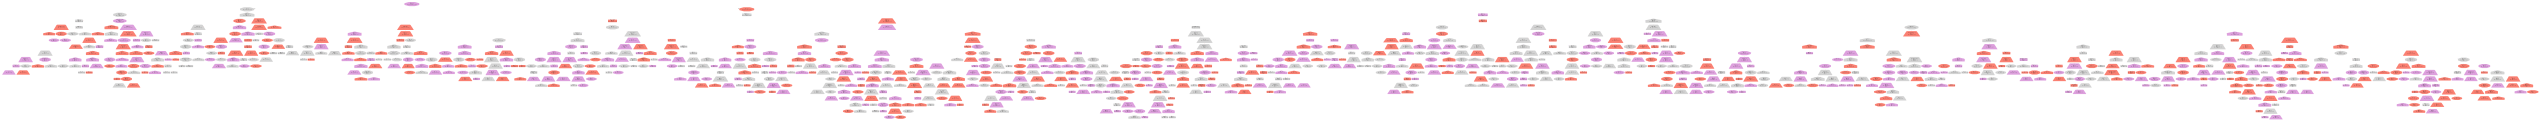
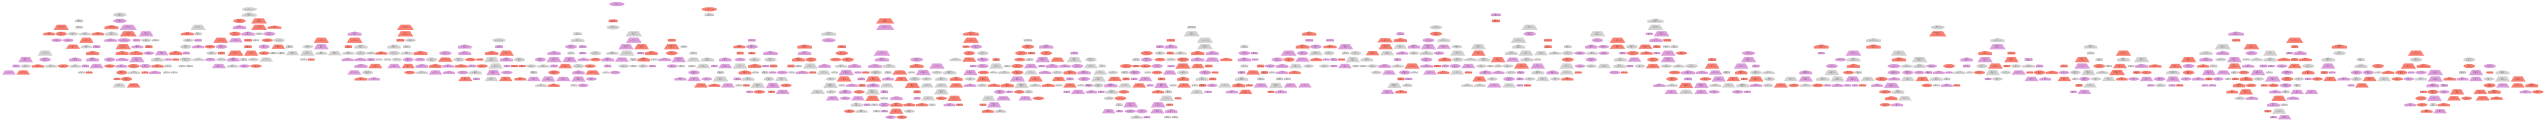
node "gini = 0.0 samples = 71 value = [0.0, 57.83, 0.0] class = 1": fillcolor salmon -> plum
node "gini = 0.0 samples = 41 value = [0.0, 0.0, 71.25] class = 2": fillcolor salmon -> lightgrey
node "gini = -0.0 samples = 19 value = [0.0, 15.48, 0.0] class = 1": fillcolor salmon -> plum
node "gini = 0.17 samples = 53 value = [4.18, 39.1, 0.0] class = 1": shape box -> octagon
node "gini = 0.0 samples = 9 value = [0.0, 0.0, 15.64] class = 2": removed
node "gini = 0.21 samples = 16 value = [11.7, 1.63, 0.0] class = 0": fillcolor lightgrey -> salmon
node "gini = 0.16 samples = 12 value = [0.84, 8.96, 0.0] class = 1": removed
node "gini = 0.12 samples = 15 value = [11.7, 0.81, 0.0] class = 0": shape trapezium -> box
node "gini = 0.21 samples = 8 value = [5.85, 0.81, 0.0] class = 0": added
node "gini = 0.0 samples = 19 value = [0.0, 15.48, 0.0] class = 1": shape box -> trapezium
node "gini = 0.0 samples = 14 value = [0.0, 0.0, 24.33] class = 2": removed
node "gini = 0.1 samples = 9 value = [0.0, 0.81, 13.9] class = 2": fillcolor salmon -> lightgrey
node "gini = -0.0 samples = 21 value = [0.0, 17.1, 0.0] class = 1": shape octagon -> trapezium
node "gini = 0.0 samples = 52 value = [0.0, 42.35, 0.0] class = 1": fillcolor salmon -> plum
node "gini = 0.18 samples = 19 value = [14.2, 1.63, 0.0] class = 0": added
node "gini = 0.0 samples = 18 value = [0.0, 0.0, 31.28] class = 2": shape trapezium -> house
